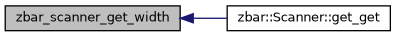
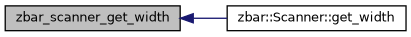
node "zbar::Scanner::get_get": label "zbar::Scanner::get_get" -> "zbar::Scanner::get_width"
